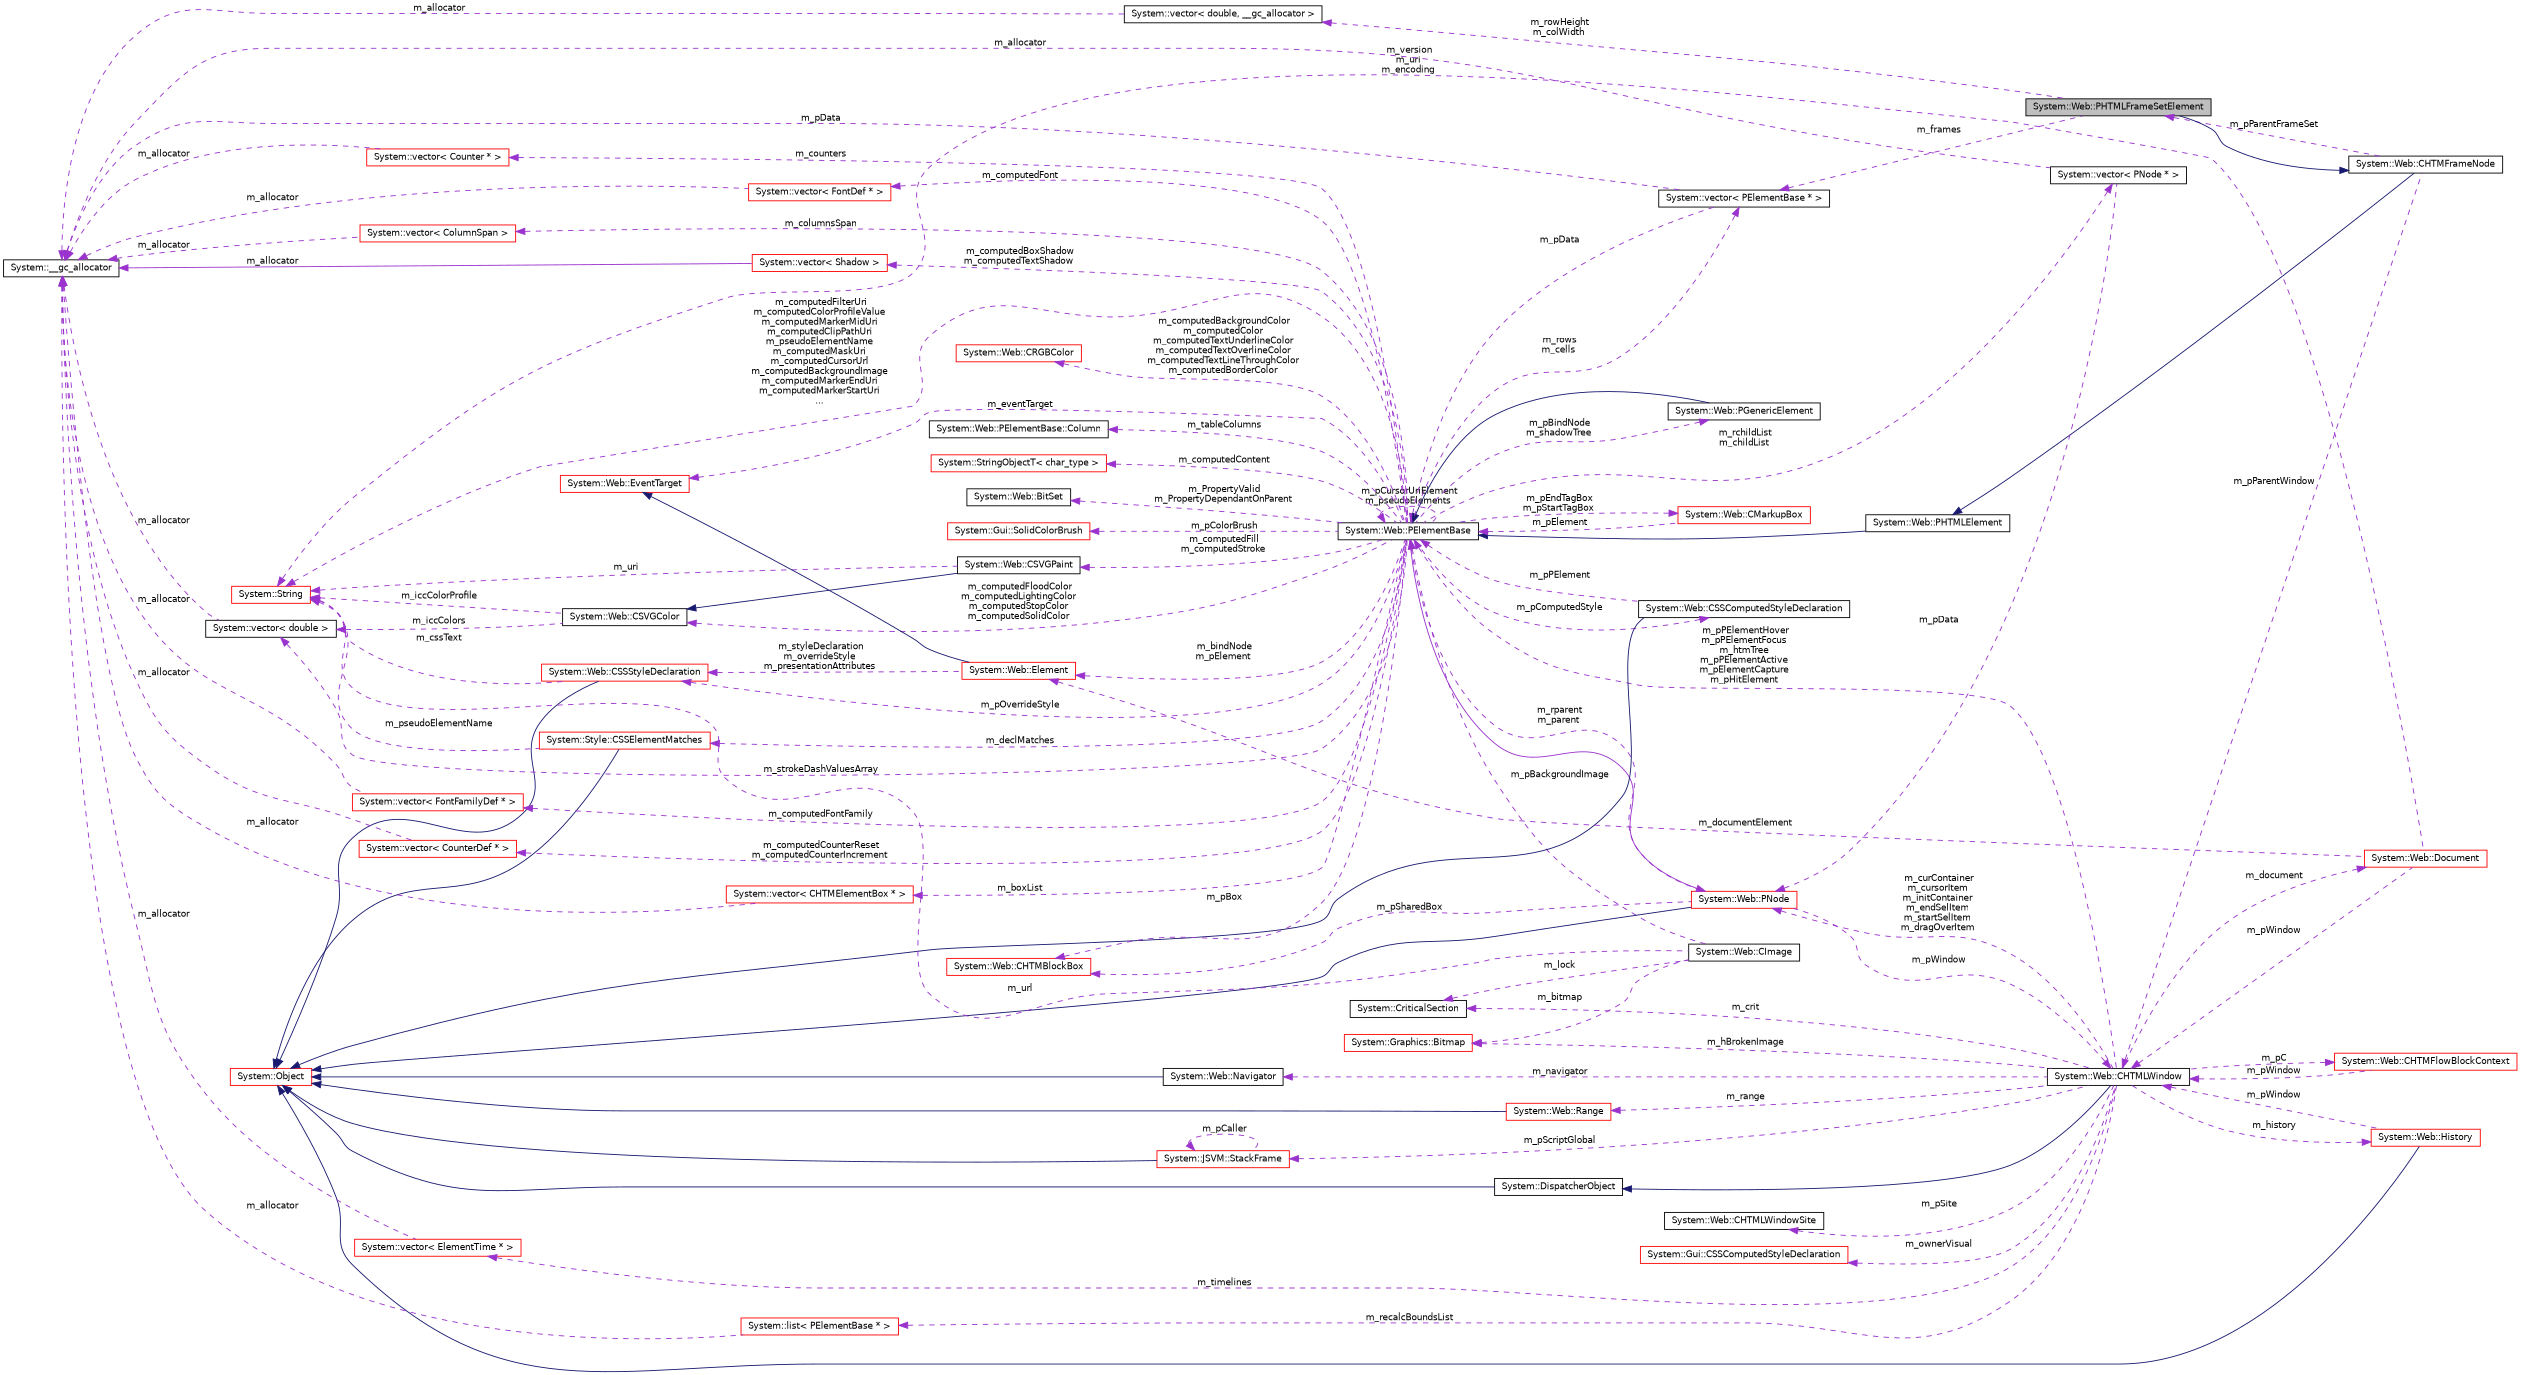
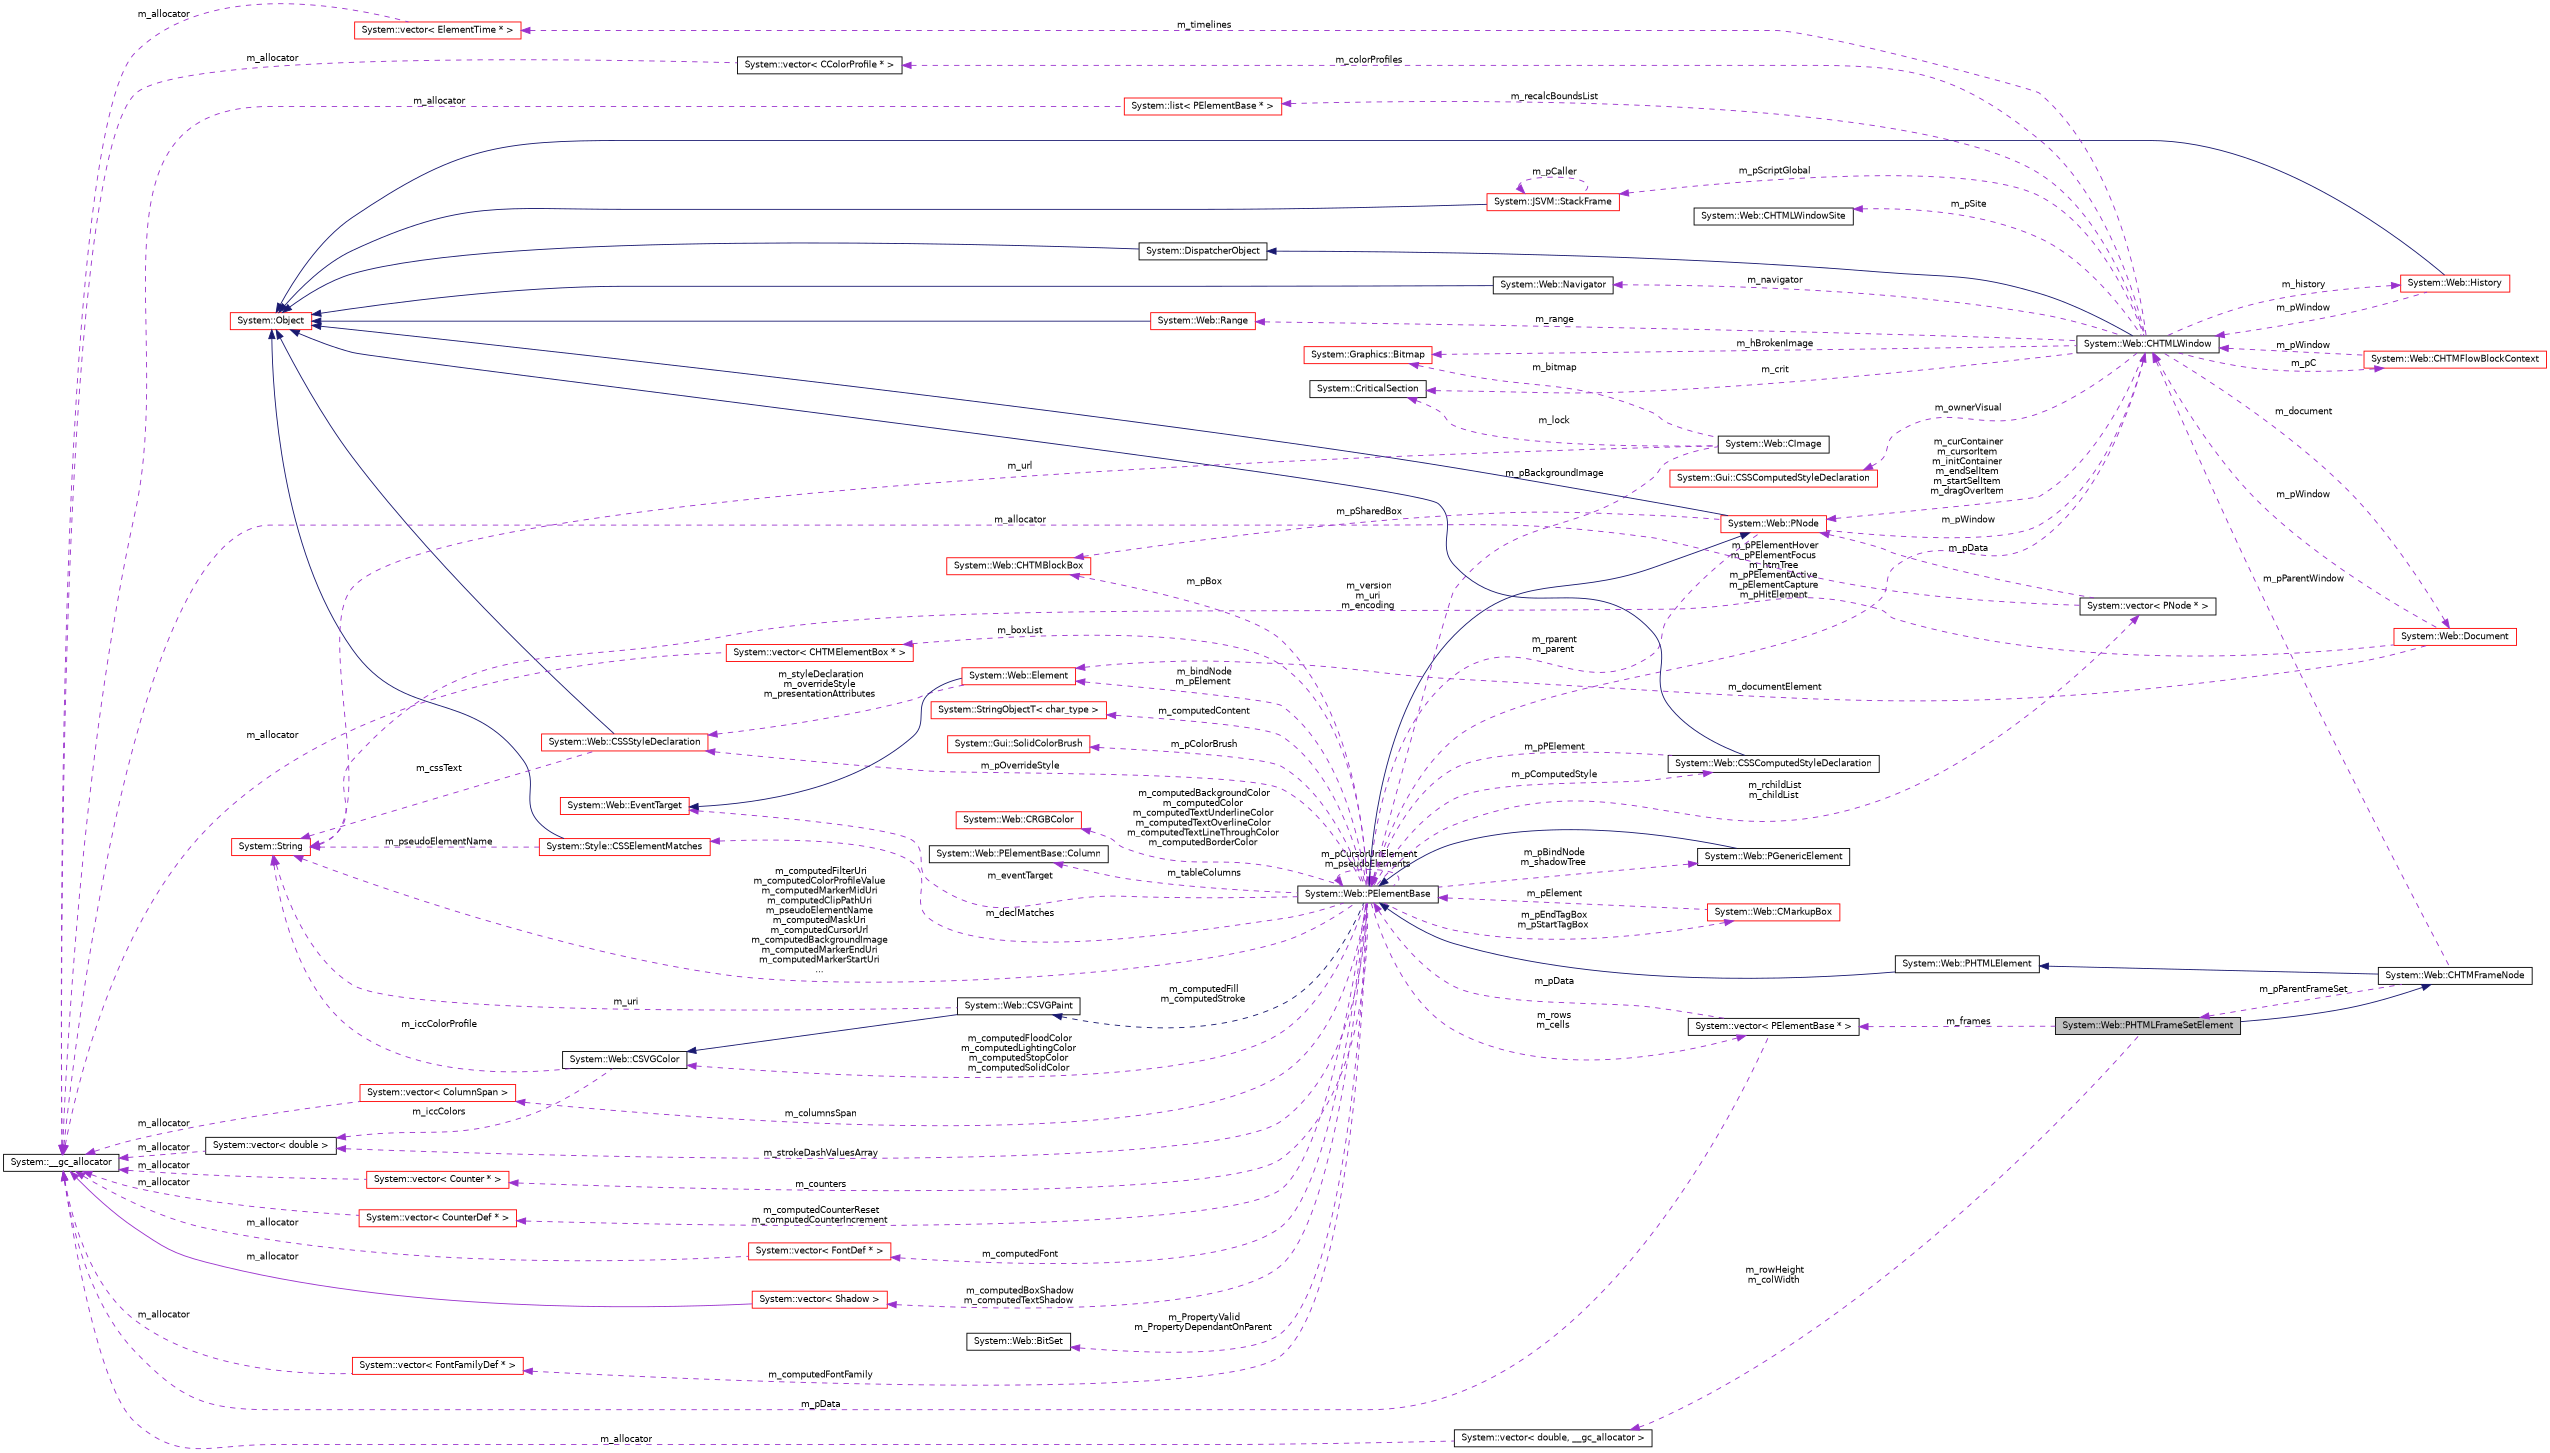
node "System::vector< CColorProfile * >": added
edge "System::Web::PElementBase" -> "System::Web::CSVGPaint": color darkorchid3 -> midnightblue
edge "System::Web::PElementBase" -> "System::Web::PNode": color darkorchid3 -> midnightblue
